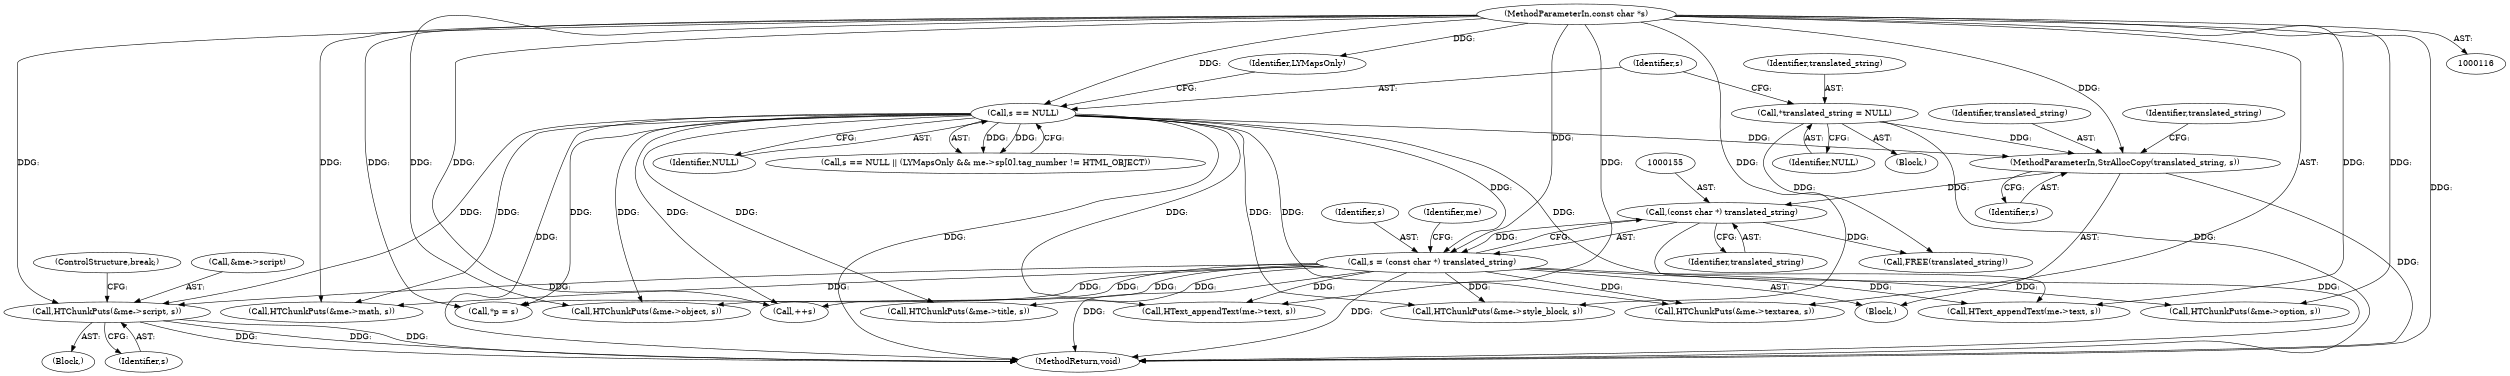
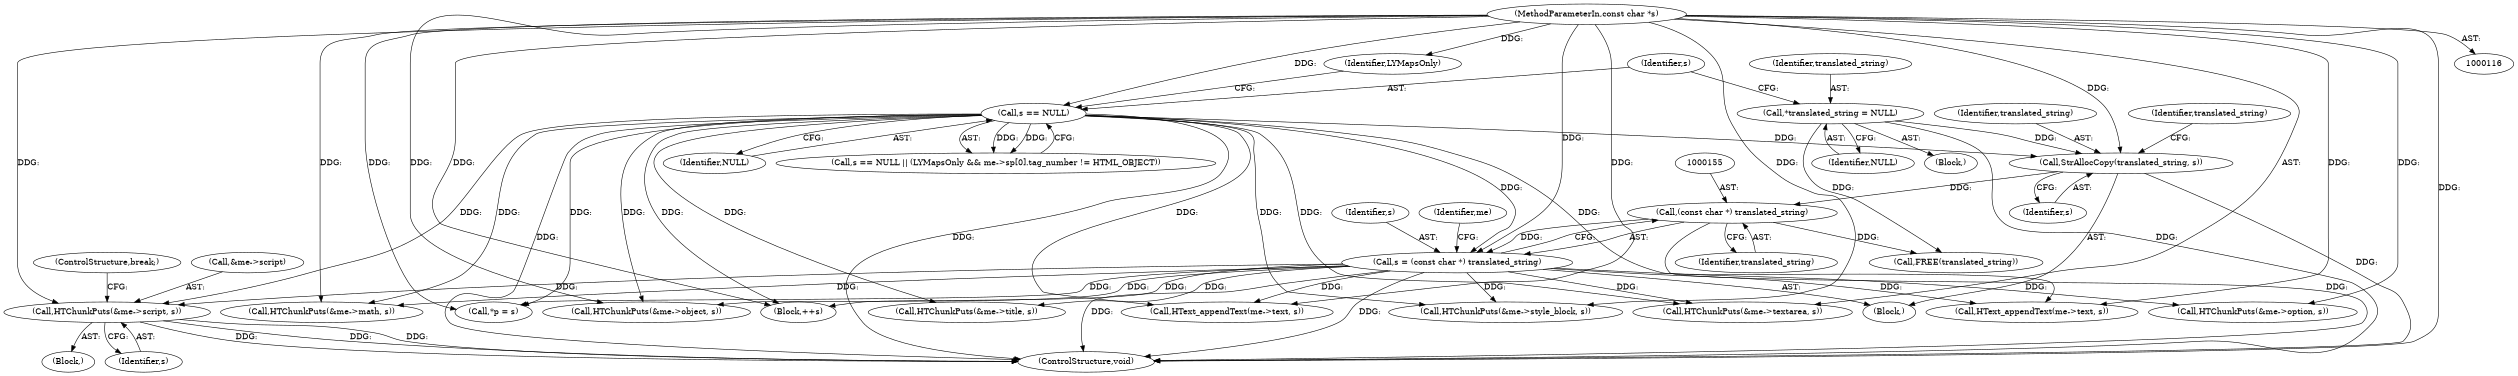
node "(MethodParameterIn,StrAllocCopy(translated_string, s))": label "(MethodParameterIn,StrAllocCopy(translated_string, s))" -> "(Call,StrAllocCopy(translated_string, s))"
node "(Call,++s)": label "(Call,++s)" -> "(Block,++s)"
node "(MethodReturn,void)": label "(MethodReturn,void)" -> "(ControlStructure,void)"
